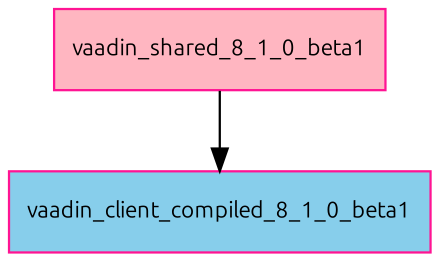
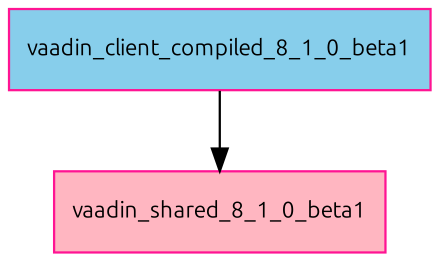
edge "vaadin_shared_8_1_0_beta1" -> "vaadin_client_compiled_8_1_0_beta1": reversed
